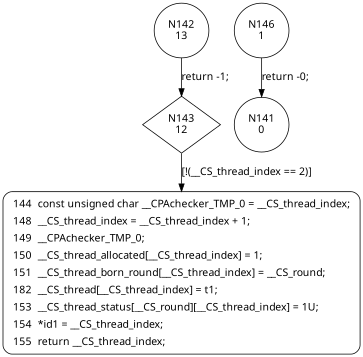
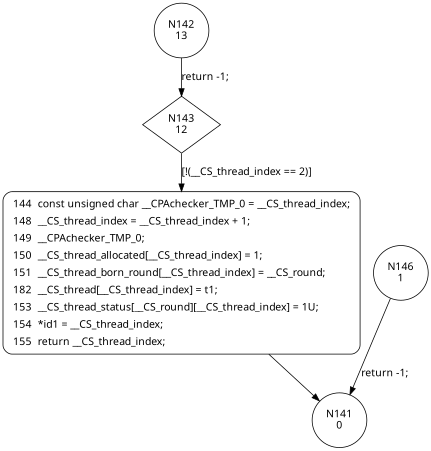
edge "N146 1" -> "N141 0": label "return -0;" -> "return -1;"
edge "144" -> "N141 0": added
